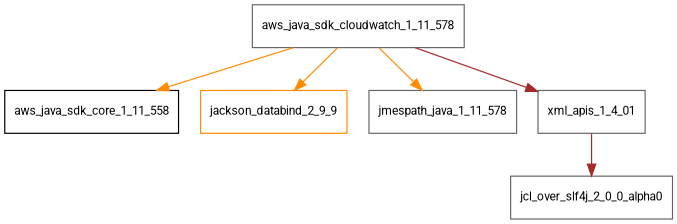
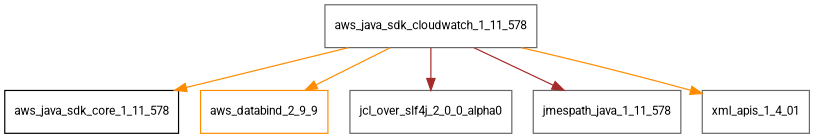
edge "aws_java_sdk_cloudwatch_1_11_578" -> "jmespath_java_1_11_578": color darkorange -> brown
edge "aws_java_sdk_cloudwatch_1_11_578" -> "xml_apis_1_4_01": color brown -> darkorange
node "aws_java_sdk_core_1_11_558": label "aws_java_sdk_core_1_11_558" -> "aws_java_sdk_core_1_11_578"
node "jackson_databind_2_9_9": label "jackson_databind_2_9_9" -> "aws_databind_2_9_9"
edge "xml_apis_1_4_01" -> "jcl_over_slf4j_2_0_0_alpha0": now "aws_java_sdk_cloudwatch_1_11_578" -> "jcl_over_slf4j_2_0_0_alpha0"
